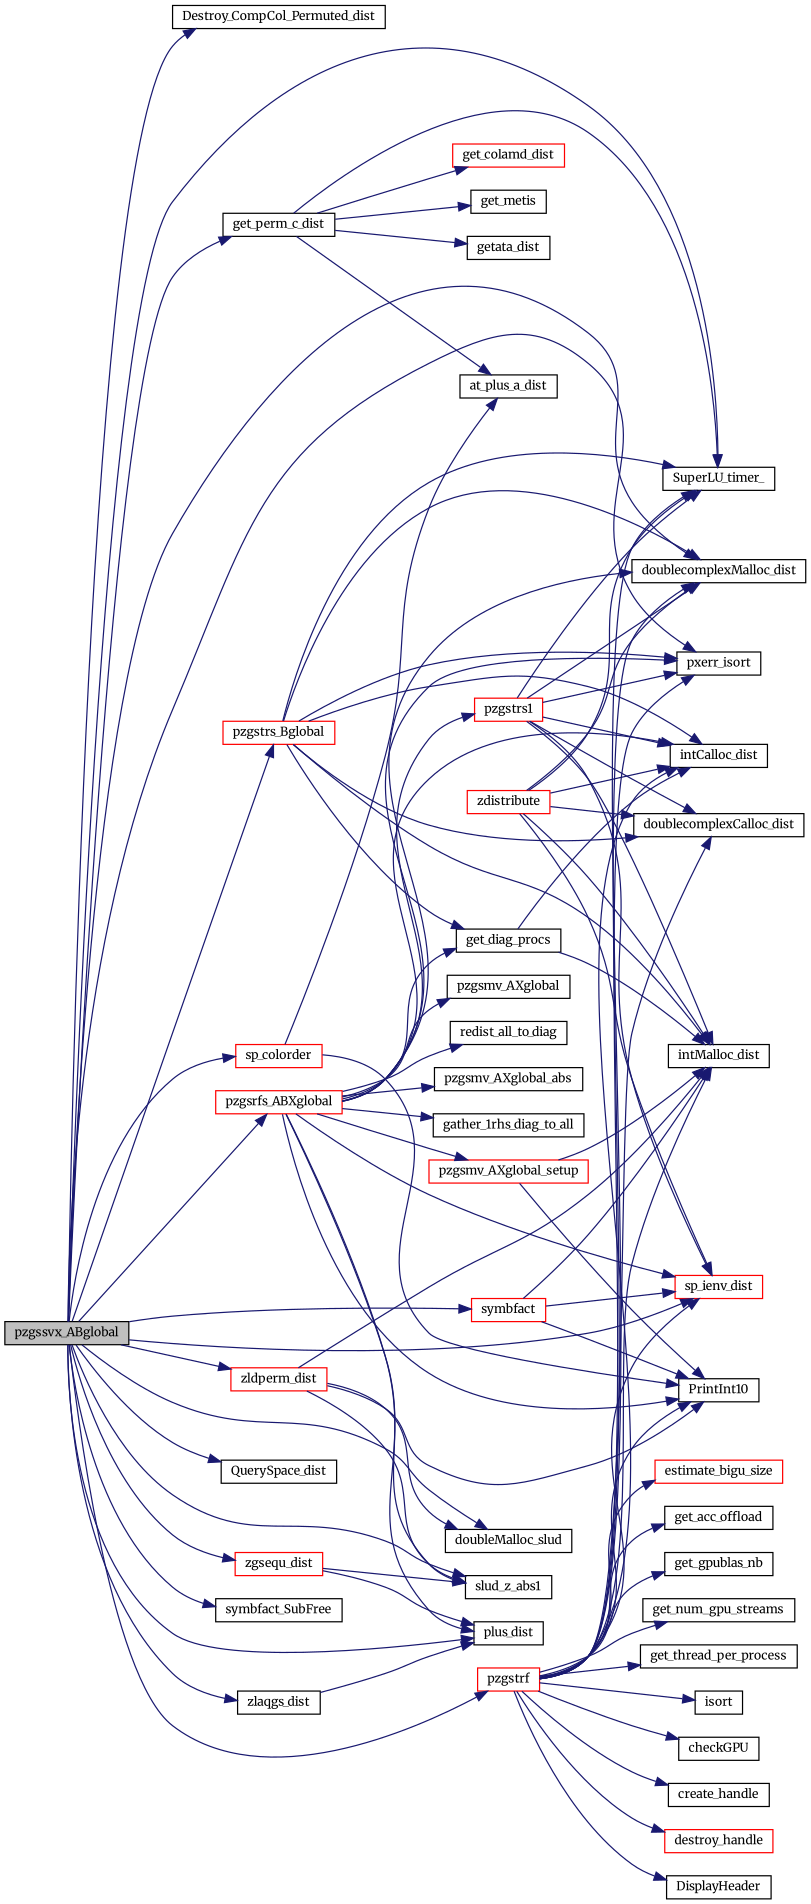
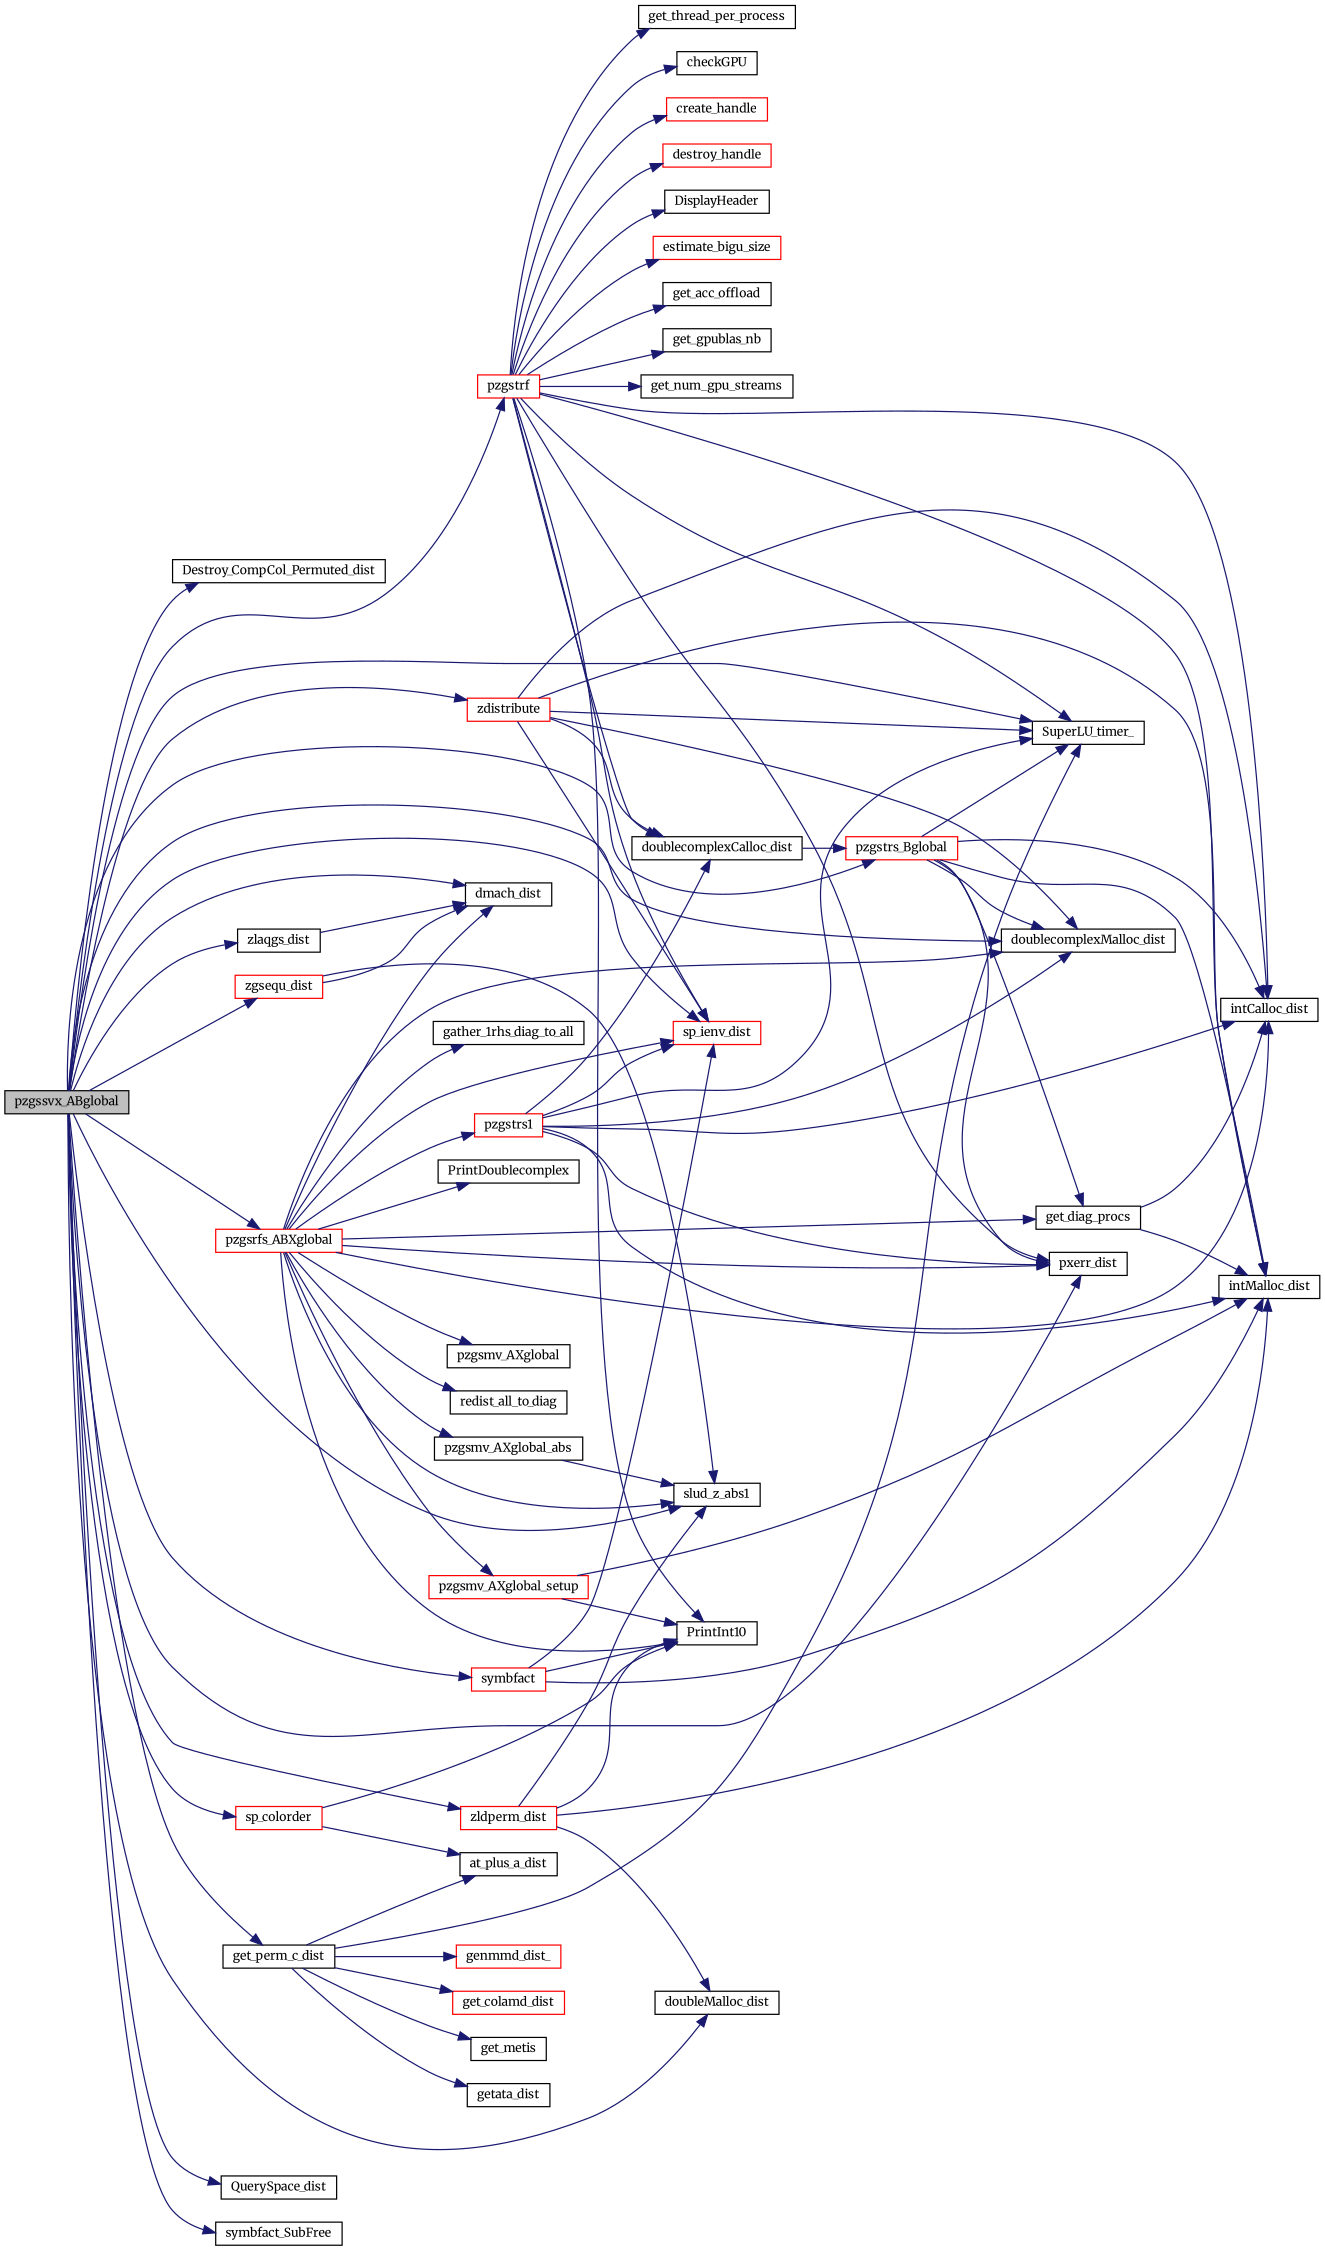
node "pxerr_isort": label "pxerr_isort" -> "pxerr_dist"
edge "pzgssvx_ABglobal" -> "zdistribute": added
edge "pzgstrs_Bglobal" -> "doublecomplexCalloc_dist": reversed
edge "pzgstrf" -> "doublecomplexMalloc_dist": removed
node "PrintDoublecomplex": added
edge "pzgsmv_AXglobal_abs" -> "slud_z_abs1": added
node "doubleMalloc_slud": label "doubleMalloc_slud" -> "doubleMalloc_dist"
node "plus_dist": label "plus_dist" -> "dmach_dist"
node "isort": removed
node "create_handle": color black -> red
node "genmmd_dist_": added
